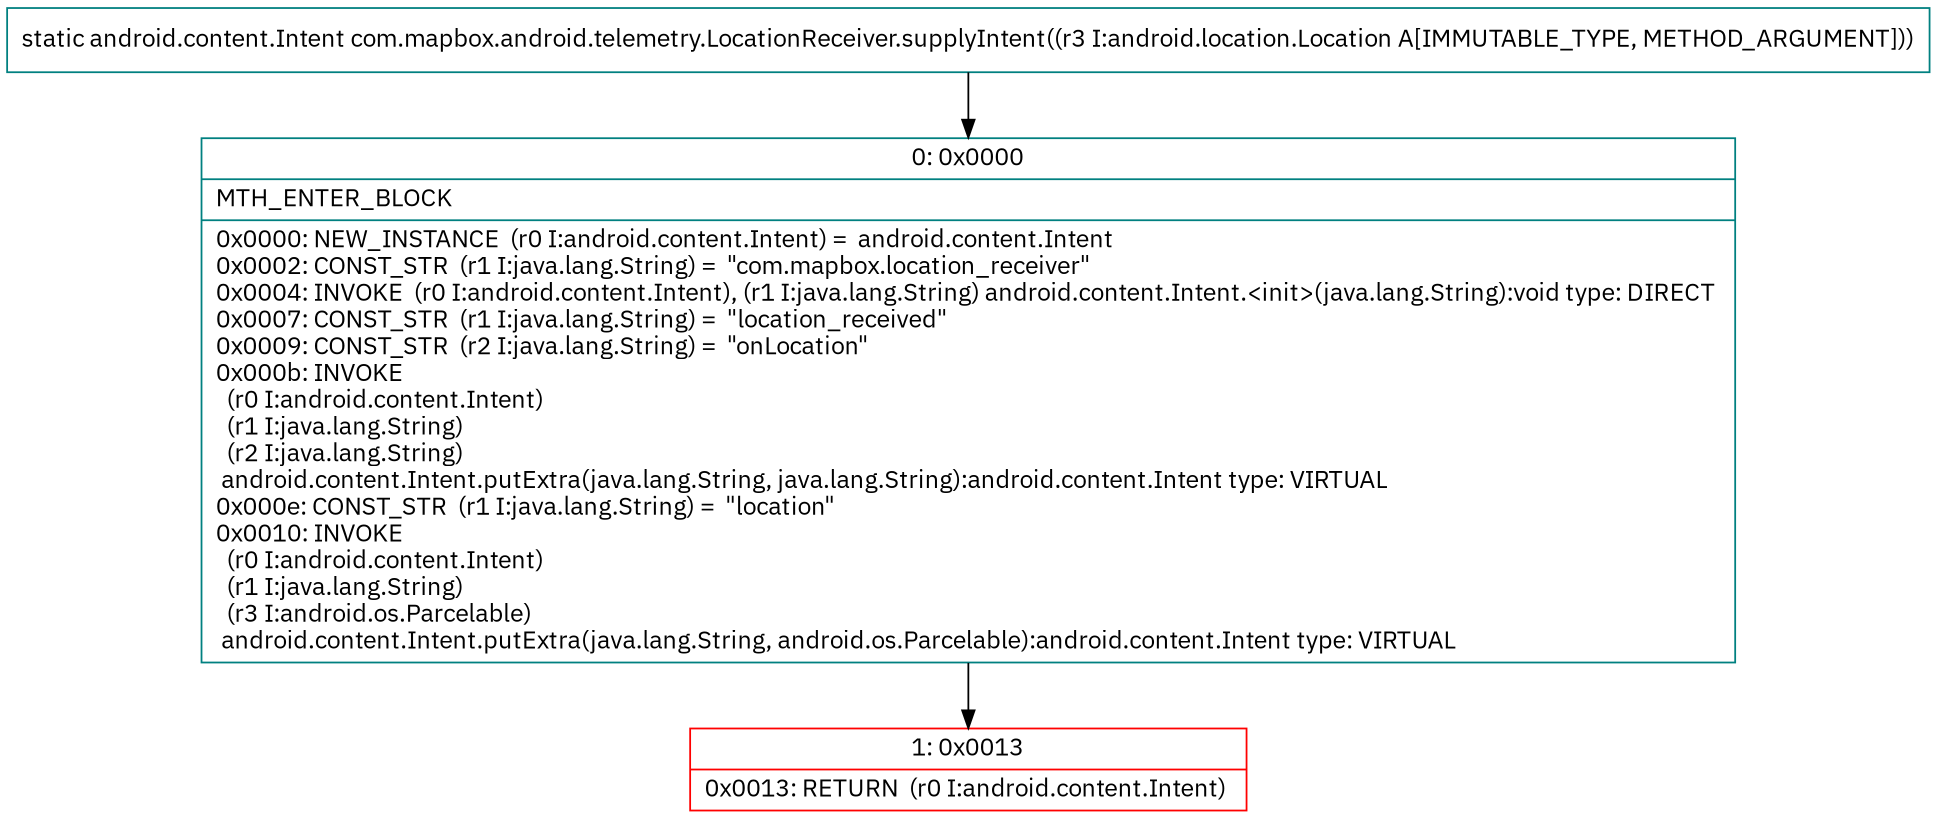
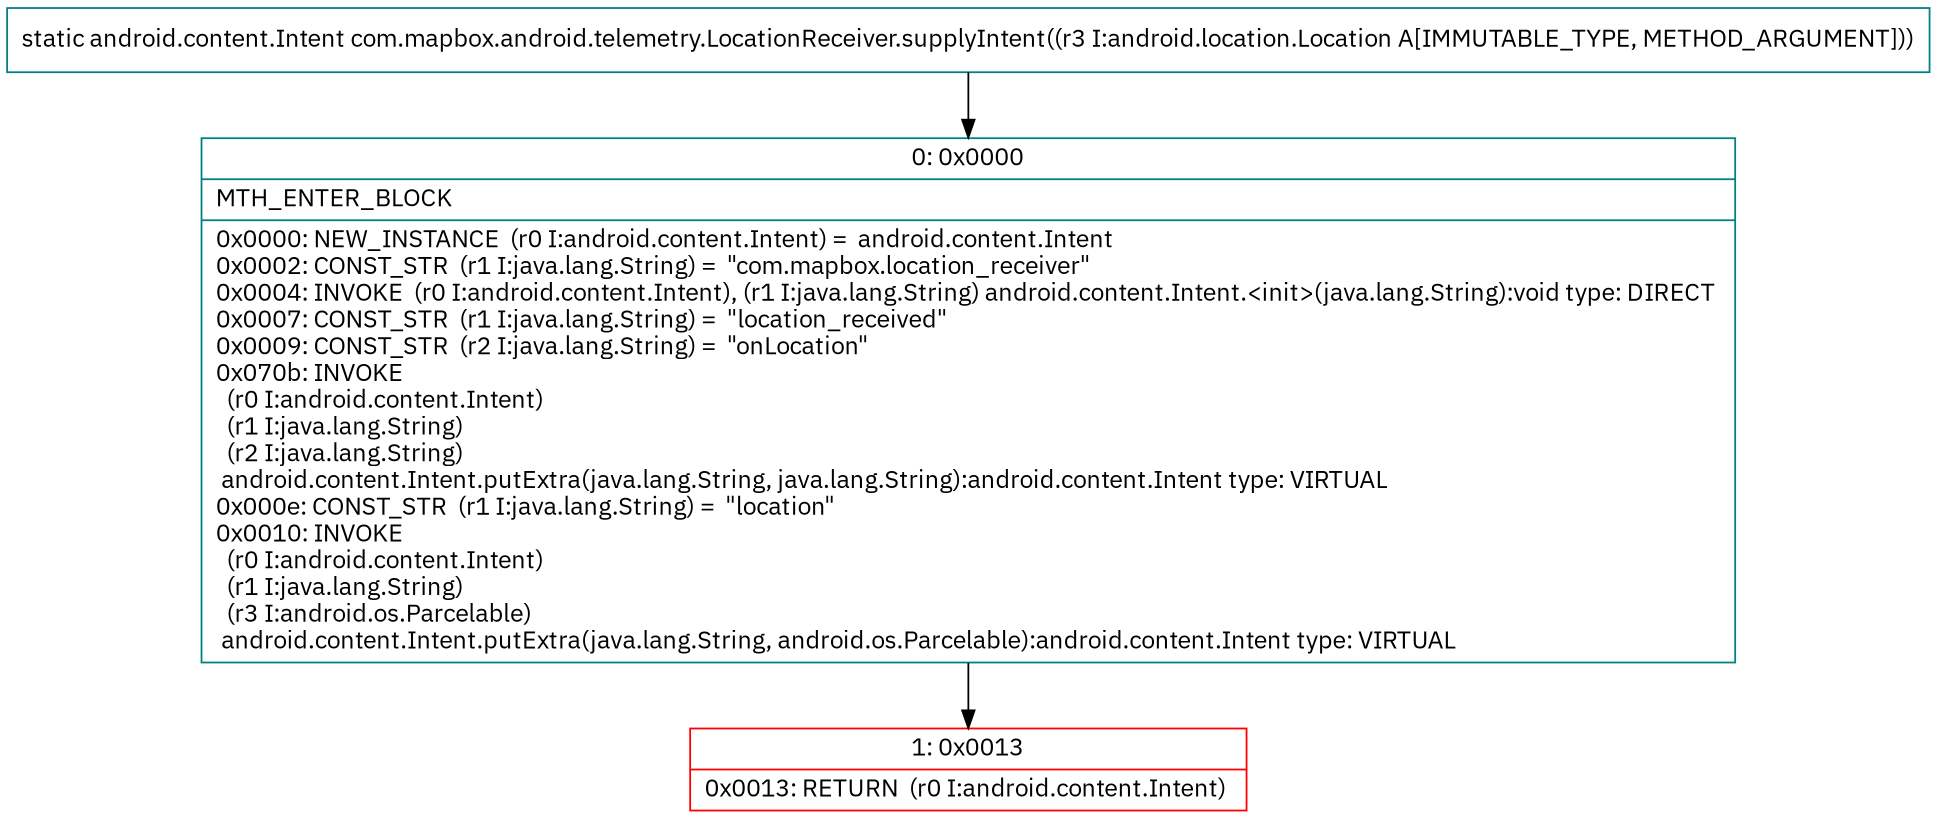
node "0: 0x0000": text "0x000b: INVOKE" -> "0x070b: INVOKE"
